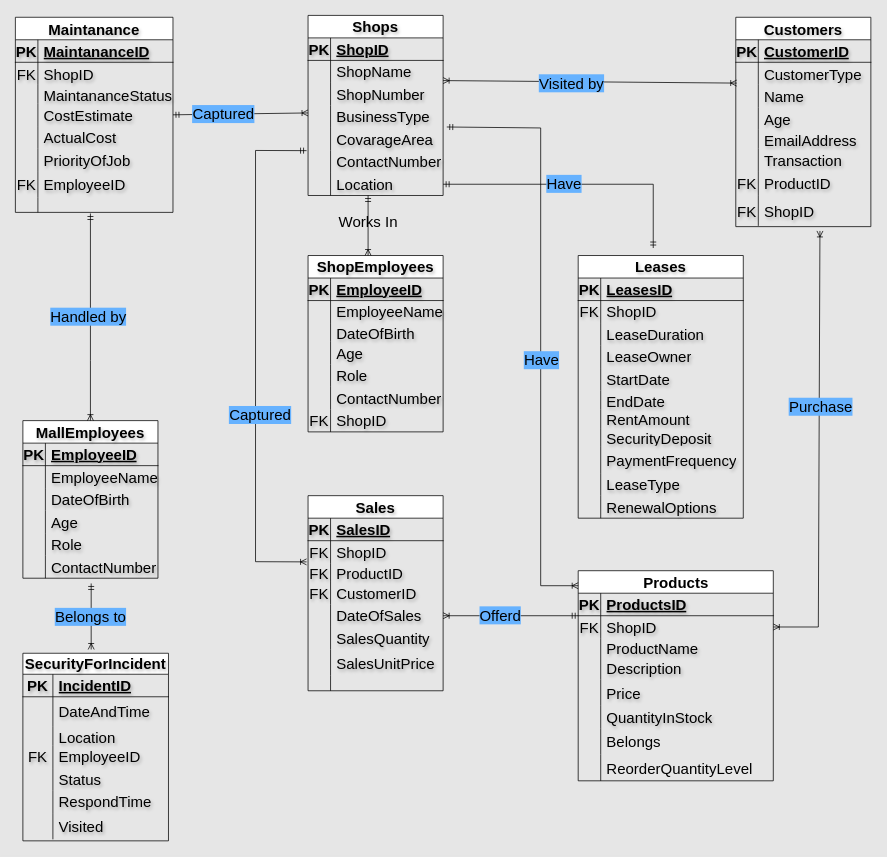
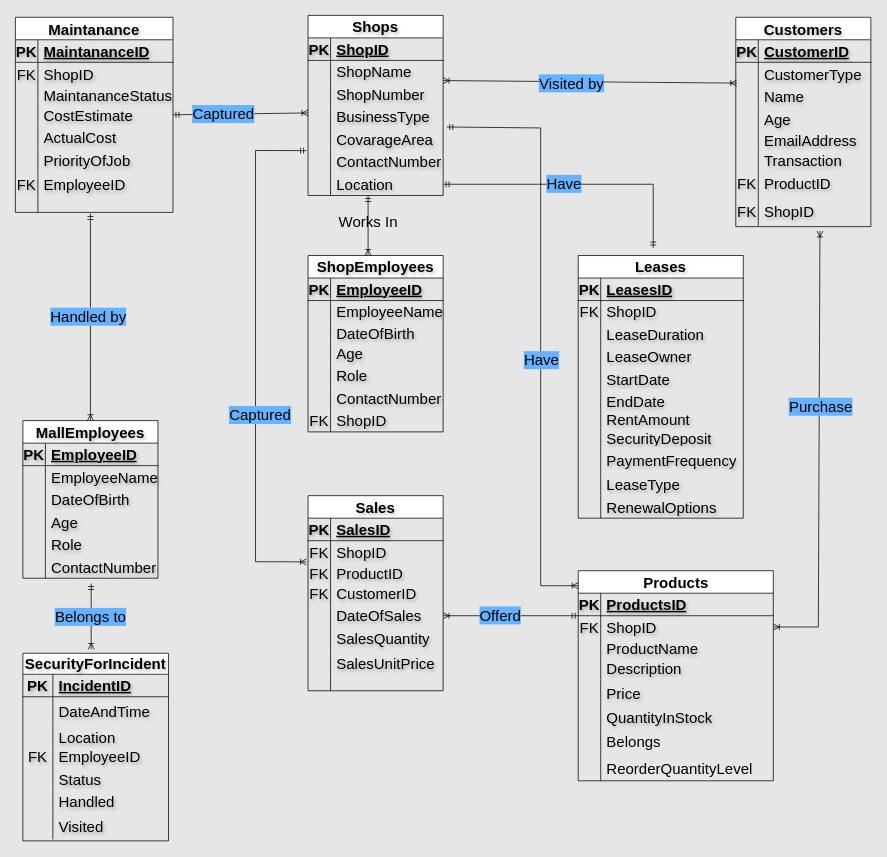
node "RespondTime": label "RespondTime" -> "Handled"
